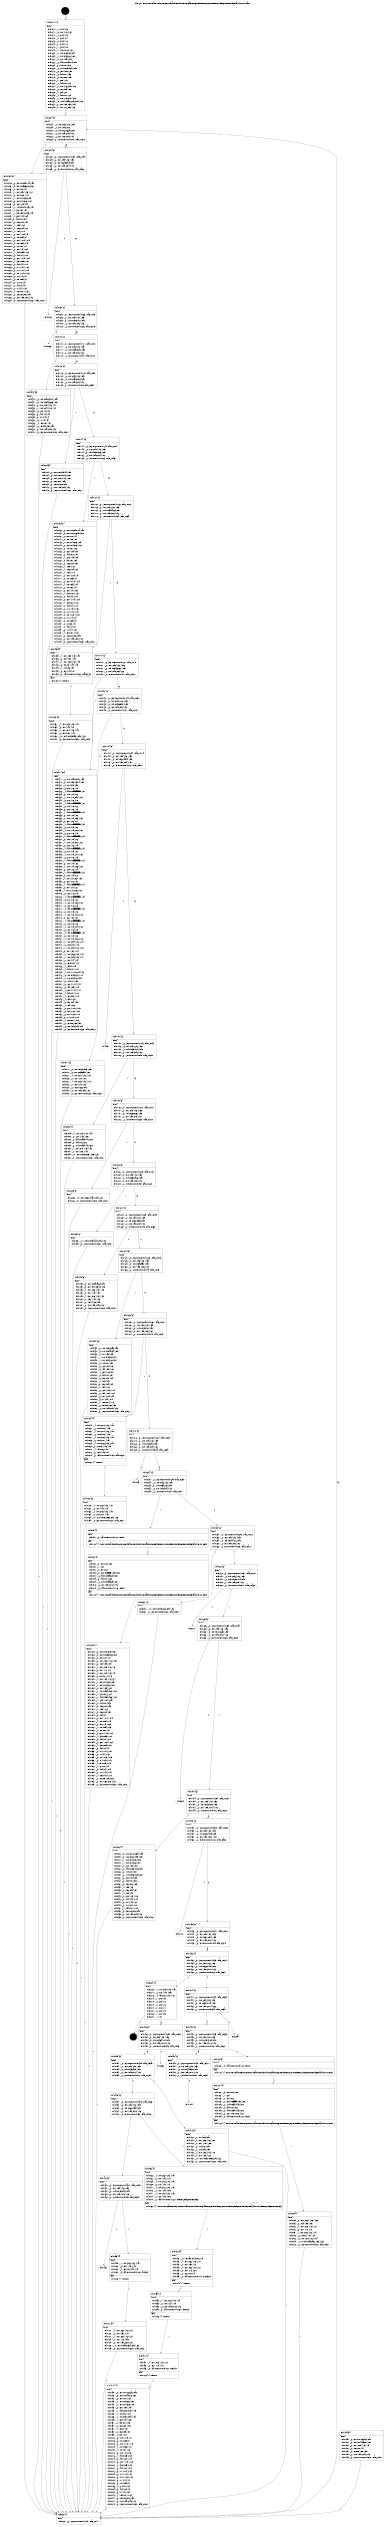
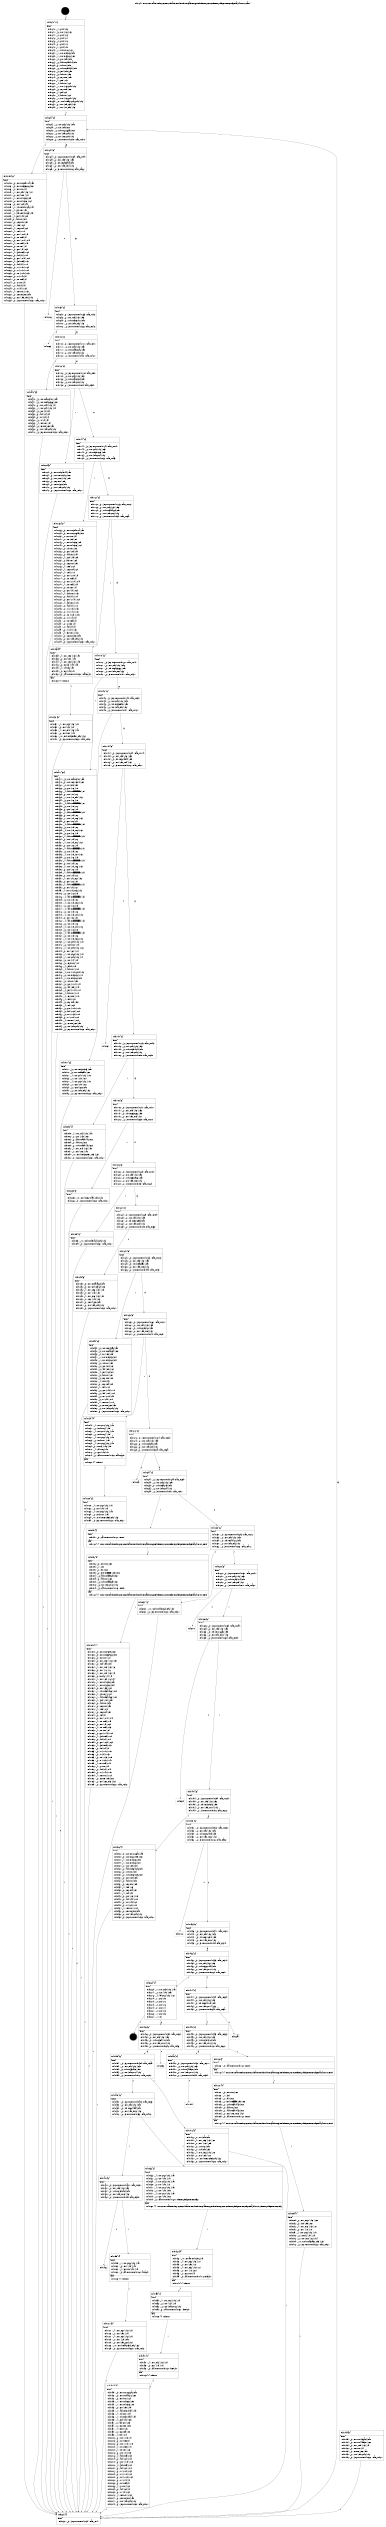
edge "0x401824 [28]" -> "0x401840 [28]": removed, label "11"
